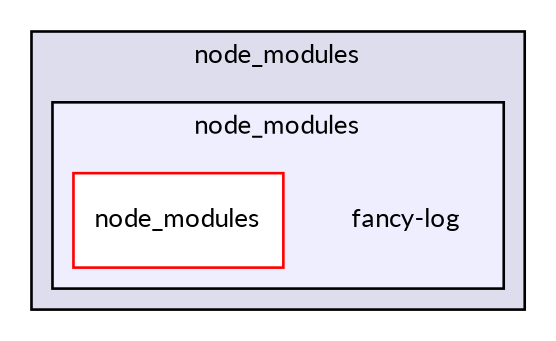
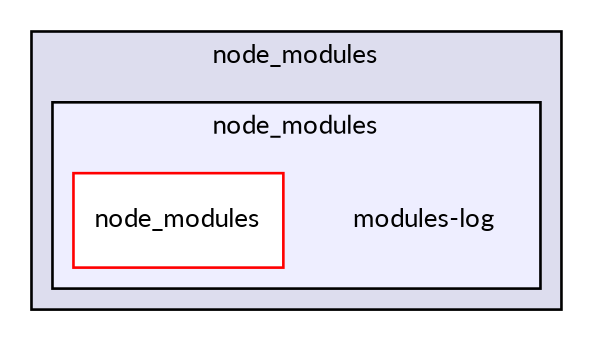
node "fancy-log": label "fancy-log" -> "modules-log"
